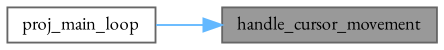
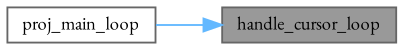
node "handle_cursor_movement": label "handle_cursor_movement" -> "handle_cursor_loop"
